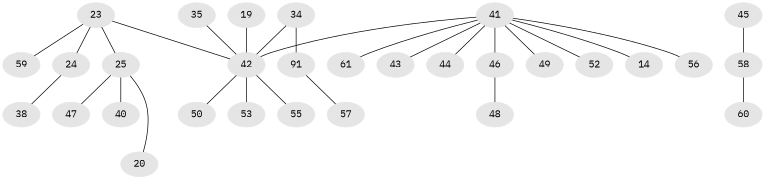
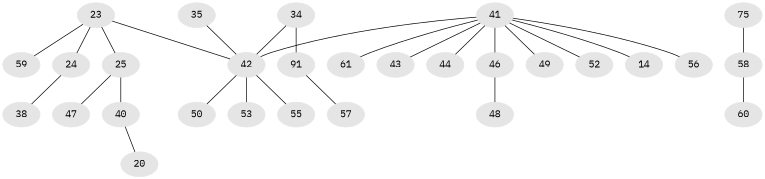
node "19": removed
node "45": label "45" -> "75"
edge "25" -- "20": now "40" -- "20"
